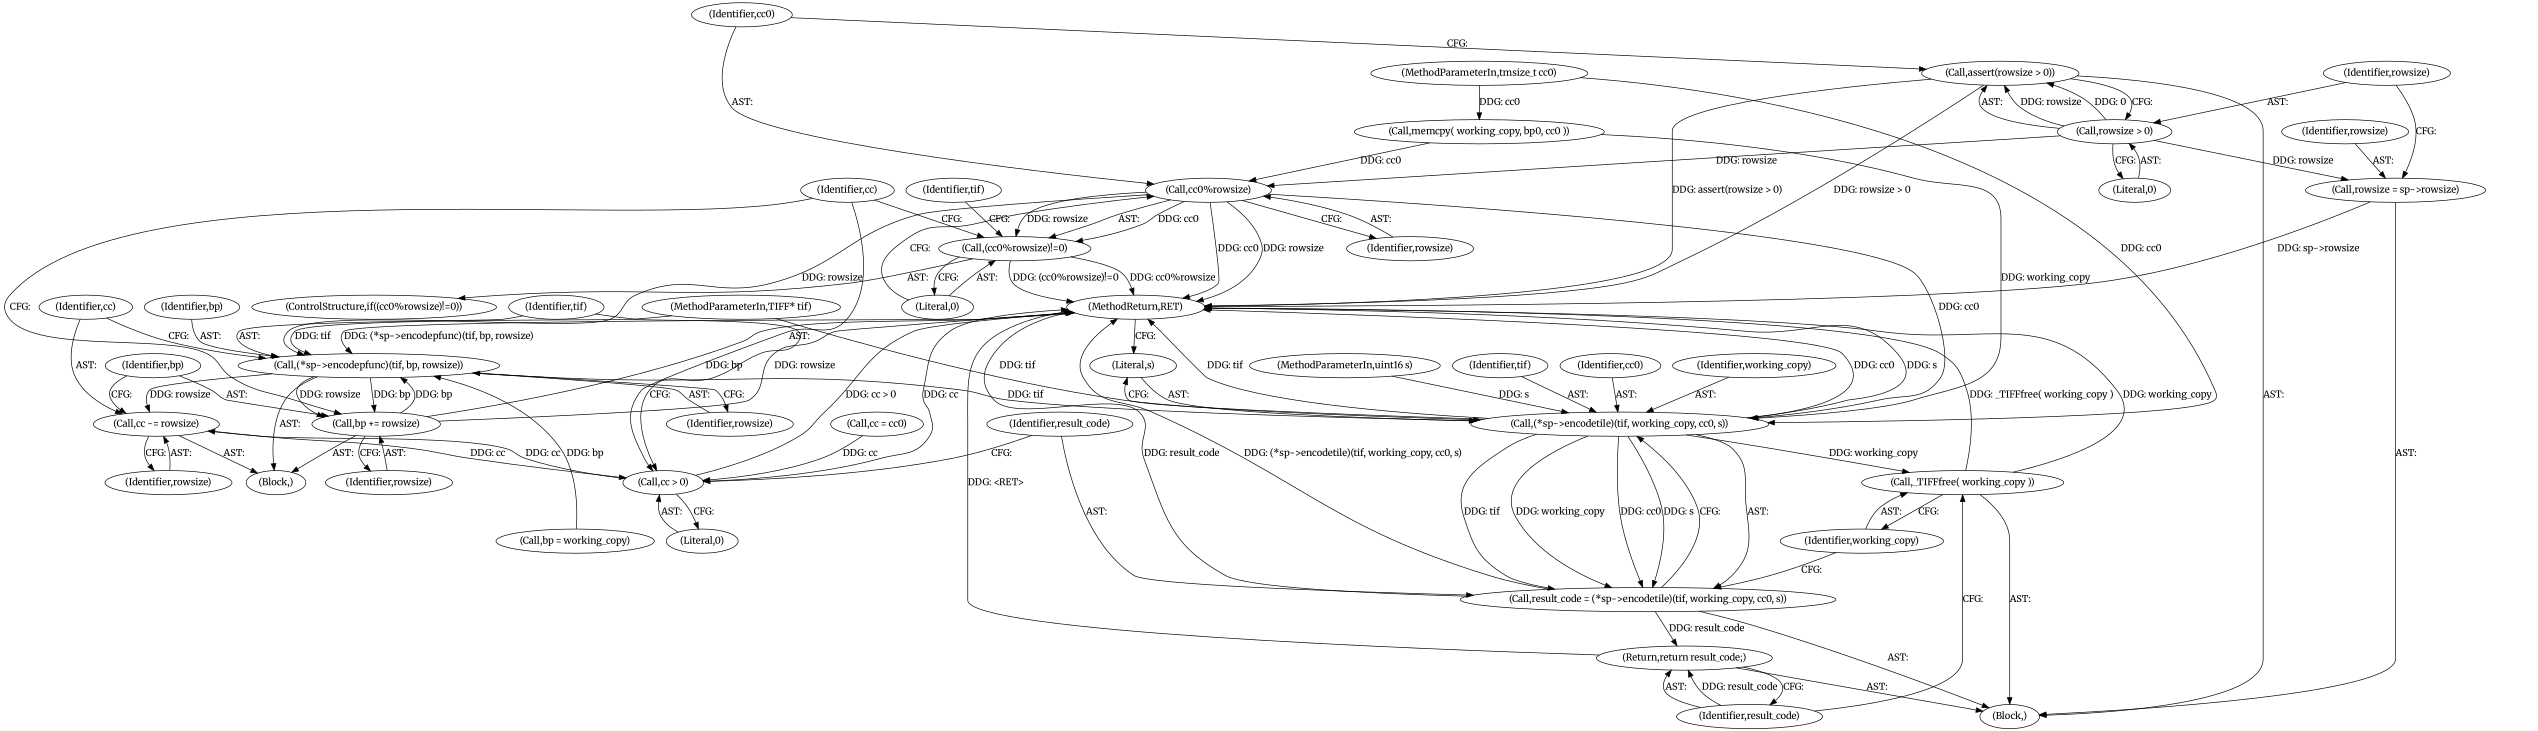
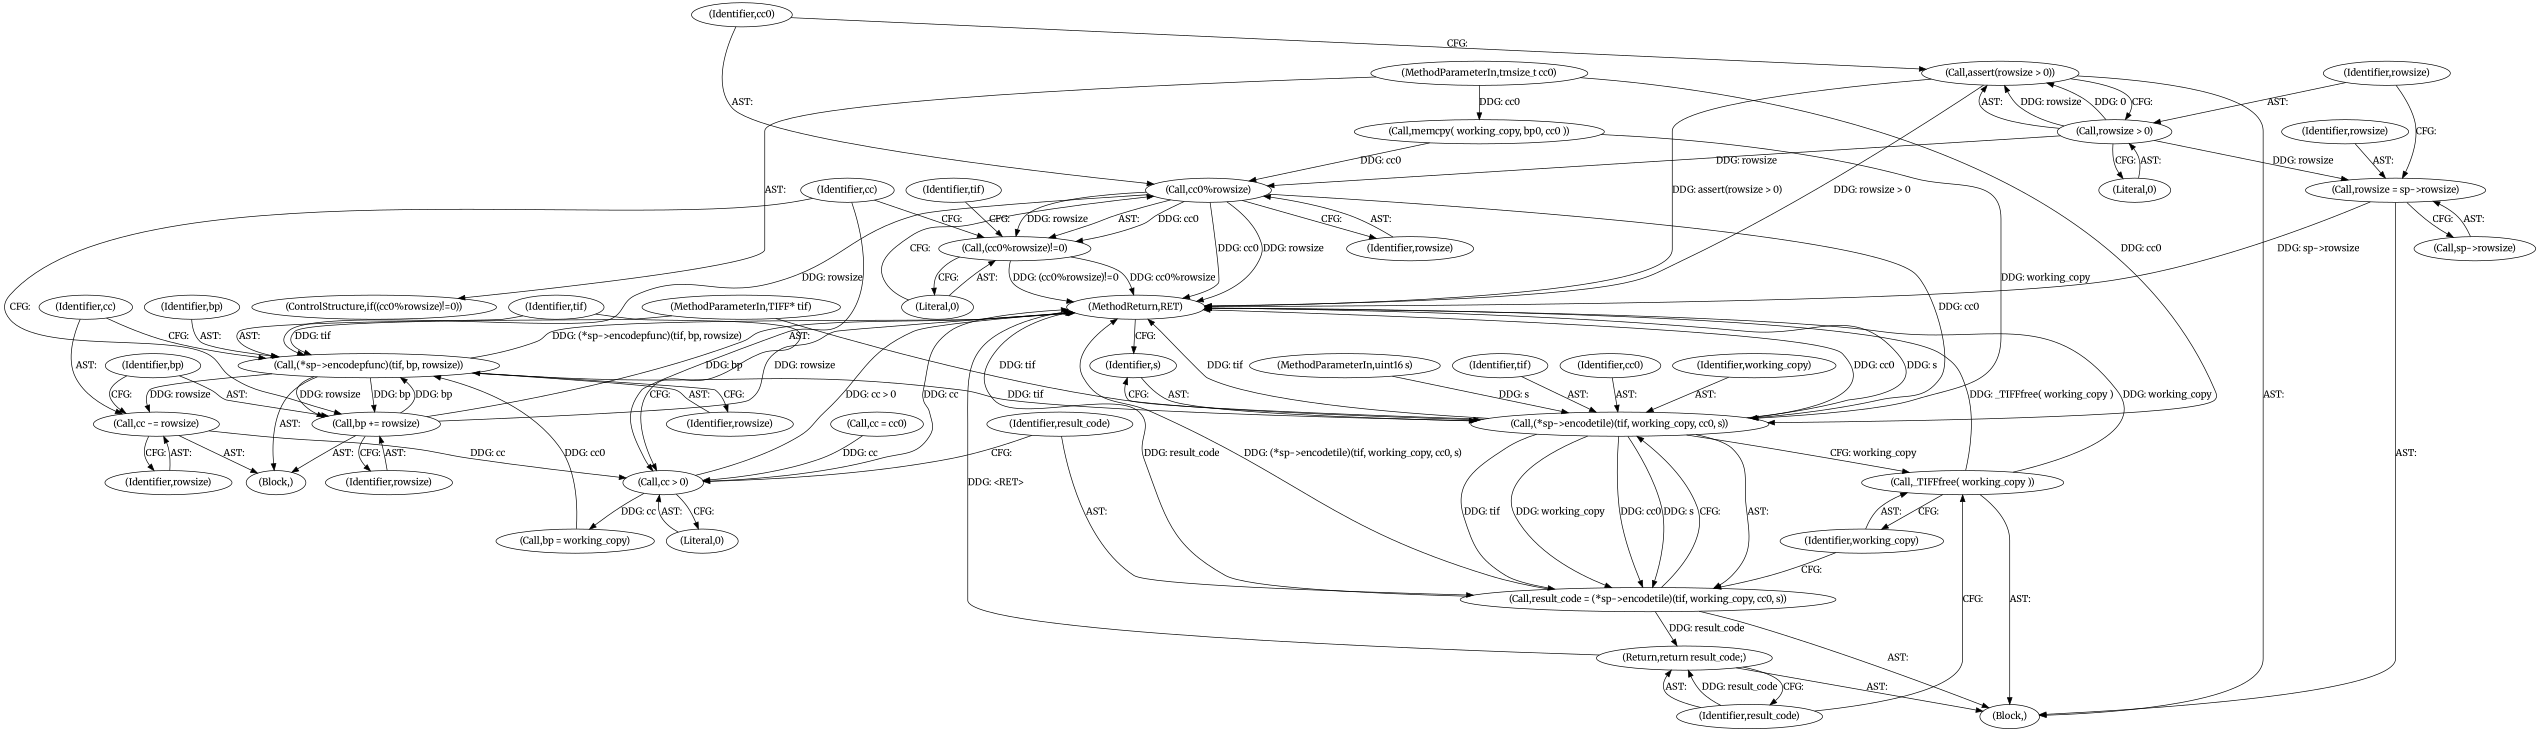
node "(Call,sp->rowsize)": added
edge "(Call,(cc0%rowsize)!=0)" -> "(ControlStructure,if((cc0%rowsize)!=0))": now "(MethodParameterIn,tmsize_t cc0)" -> "(ControlStructure,if((cc0%rowsize)!=0))"
edge "(MethodReturn,RET)" -> "(Call,(*sp->encodepfunc)(tif, bp, rowsize))": reversed
node "(Literal,s)": label "(Literal,s)" -> "(Identifier,s)"
edge "(Call,cc > 0)" -> "(Call,cc -= rowsize)": now "(Call,cc > 0)" -> "(Call,bp = working_copy)"
edge "(Call,bp = working_copy)" -> "(Call,(*sp->encodepfunc)(tif, bp, rowsize))": label "DDG: bp" -> "DDG: cc0"
edge "(Call,(*sp->encodetile)(tif, working_copy, cc0, s))" -> "(Call,_TIFFfree( working_copy ))": label "DDG: working_copy" -> "CFG: working_copy"
